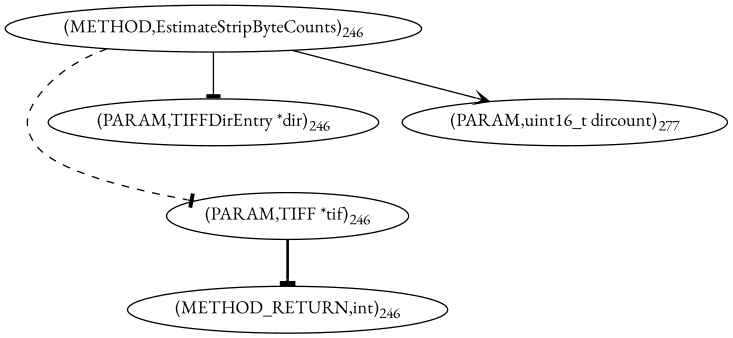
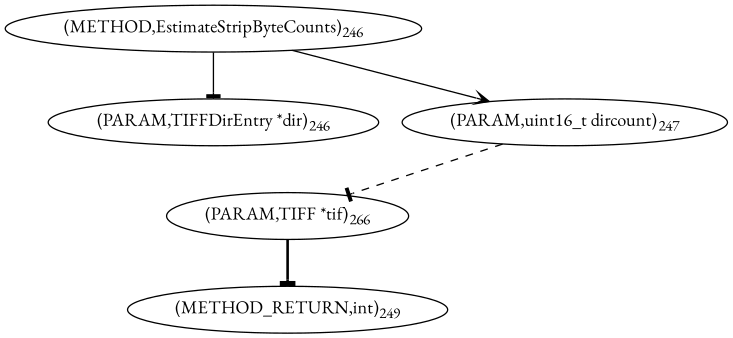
node "(PARAM,uint16_t dircount)": text "277" -> "247"
edge "(METHOD,EstimateStripByteCounts)" -> "(PARAM,TIFF *tif)": now "(PARAM,uint16_t dircount)" -> "(PARAM,TIFF *tif)"
node "(PARAM,TIFF *tif)": text "246" -> "266"
node "(METHOD_RETURN,int)": text "246" -> "249"
